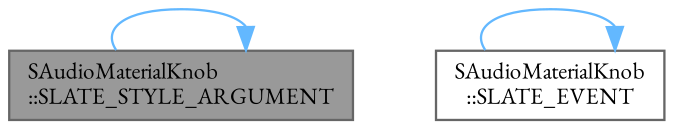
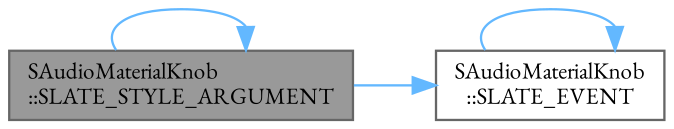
edge "SAudioMaterialKnob ::SLATE_STYLE_ARGUMENT" -> "SAudioMaterialKnob ::SLATE_EVENT": added
